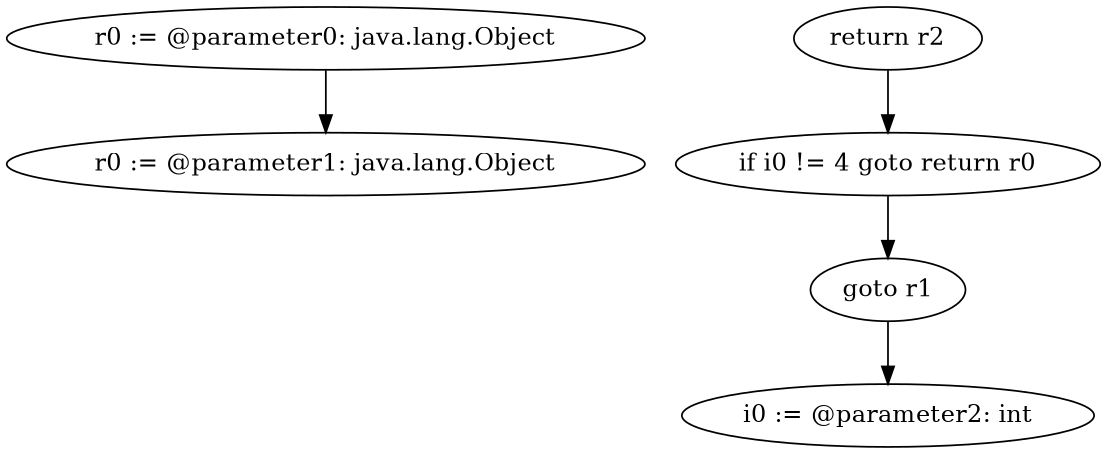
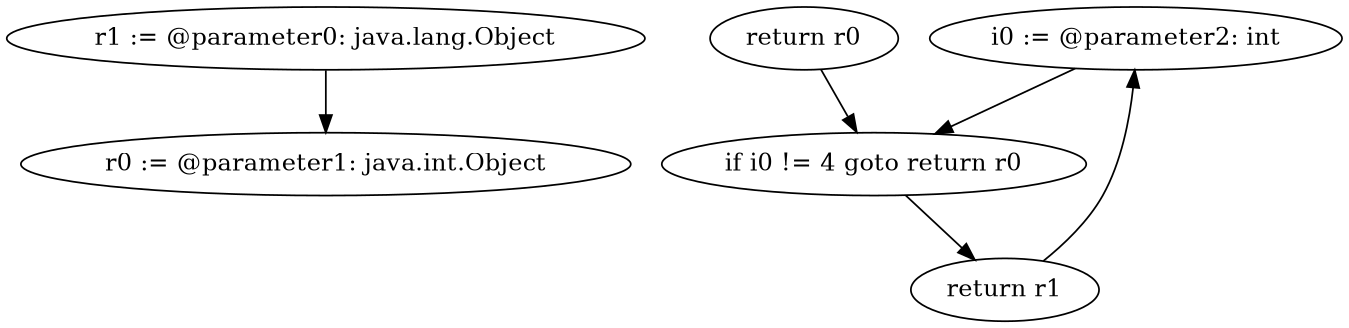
node "r0 := @parameter0: java.lang.Object": label "r0 := @parameter0: java.lang.Object" -> "r1 := @parameter0: java.lang.Object"
node "return r2": label "return r2" -> "return r0"
edge "i0 := @parameter2: int" -> "if i0 != 4 goto return r0": added
node "r0 := @parameter1: java.lang.Object": label "r0 := @parameter1: java.lang.Object" -> "r0 := @parameter1: java.int.Object"
node "goto r1": label "goto r1" -> "return r1"
